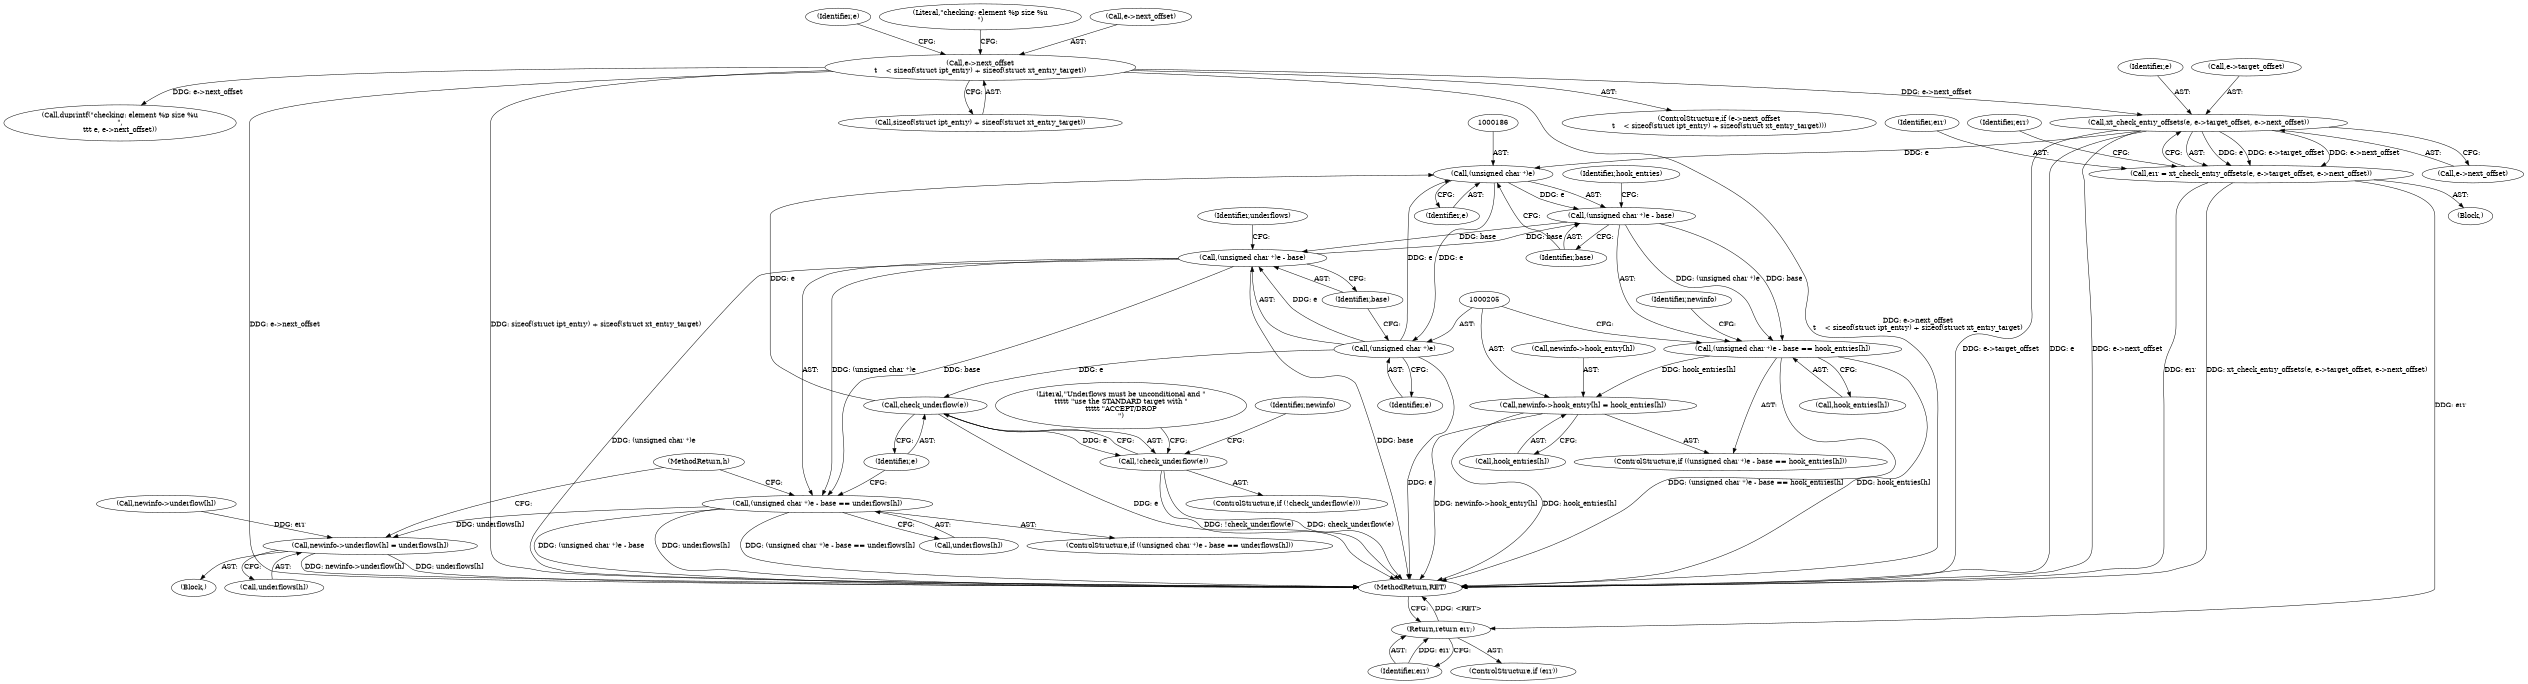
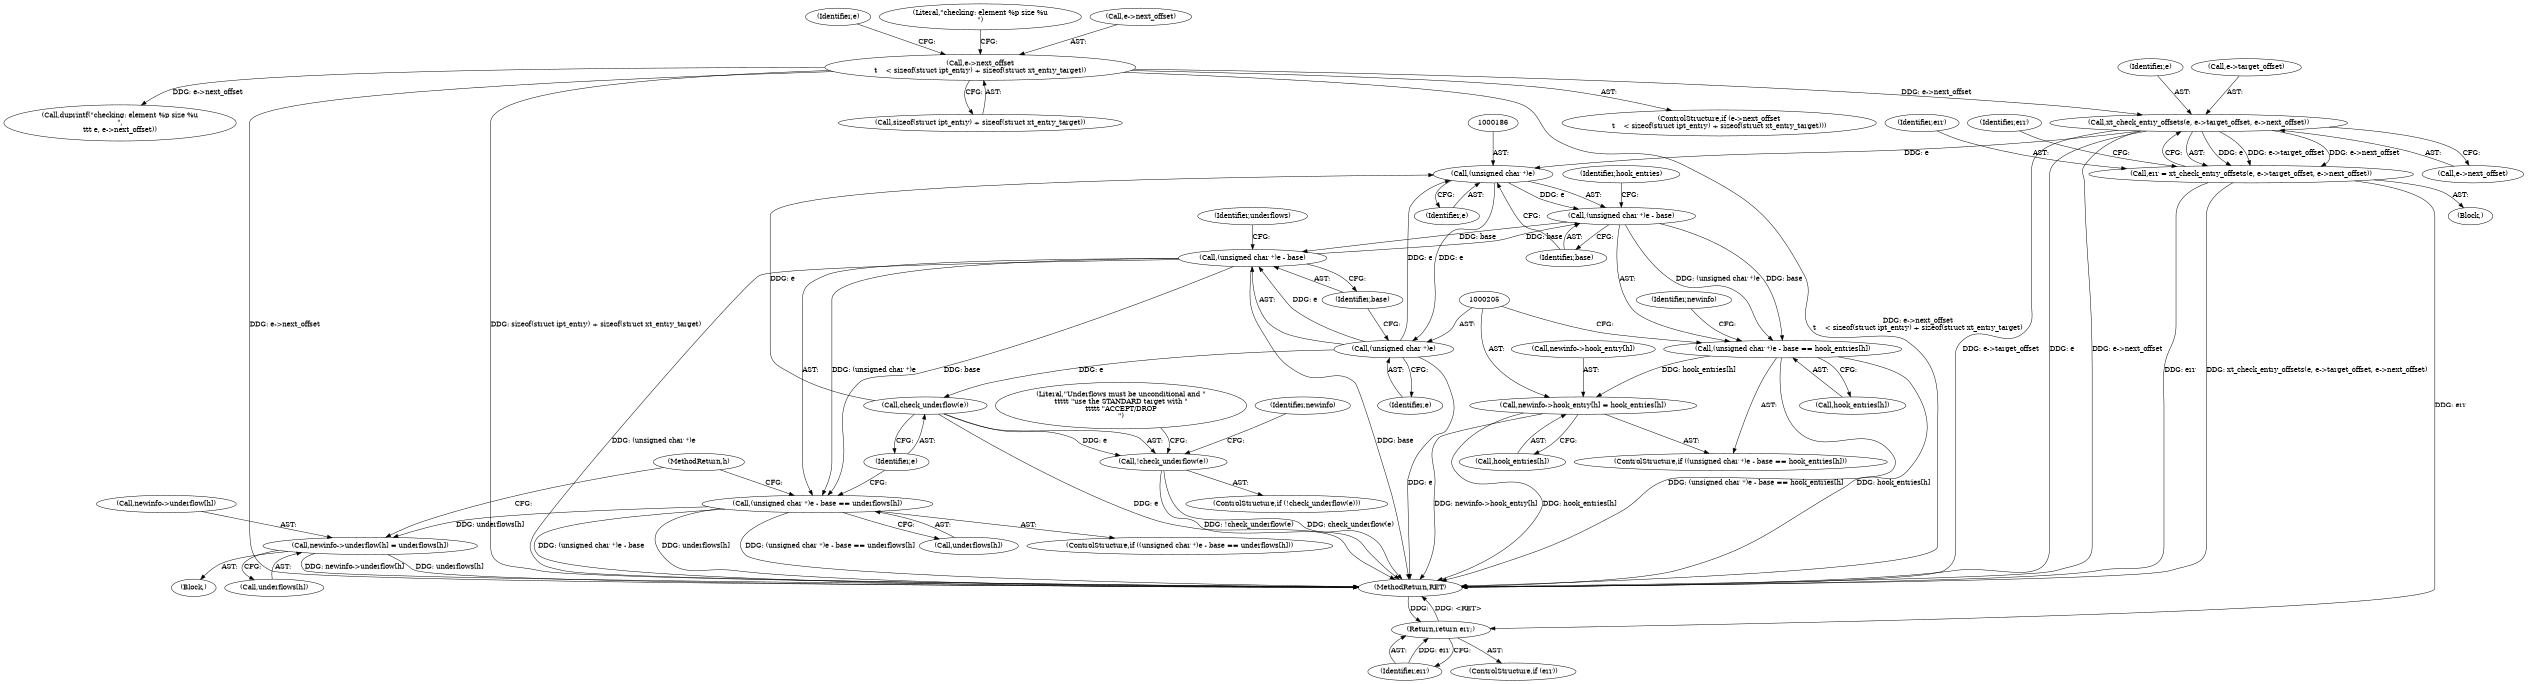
edge "(Call,!check_underflow(e))" -> "(Call,check_underflow(e))": removed, label "CFG:"
edge "(Call,newinfo->underflow[h])" -> "(Call,newinfo->underflow[h] = underflows[h])": label "DDG: err" -> "AST: "
edge "(MethodReturn,RET)" -> "(Return,return err;)": label "CFG: " -> "DDG: "
